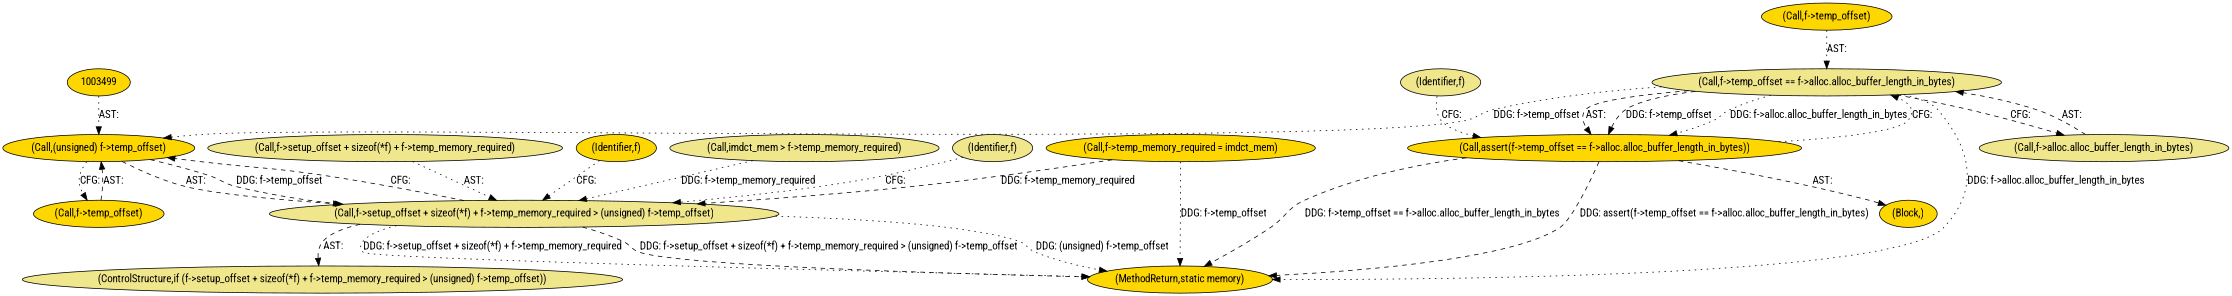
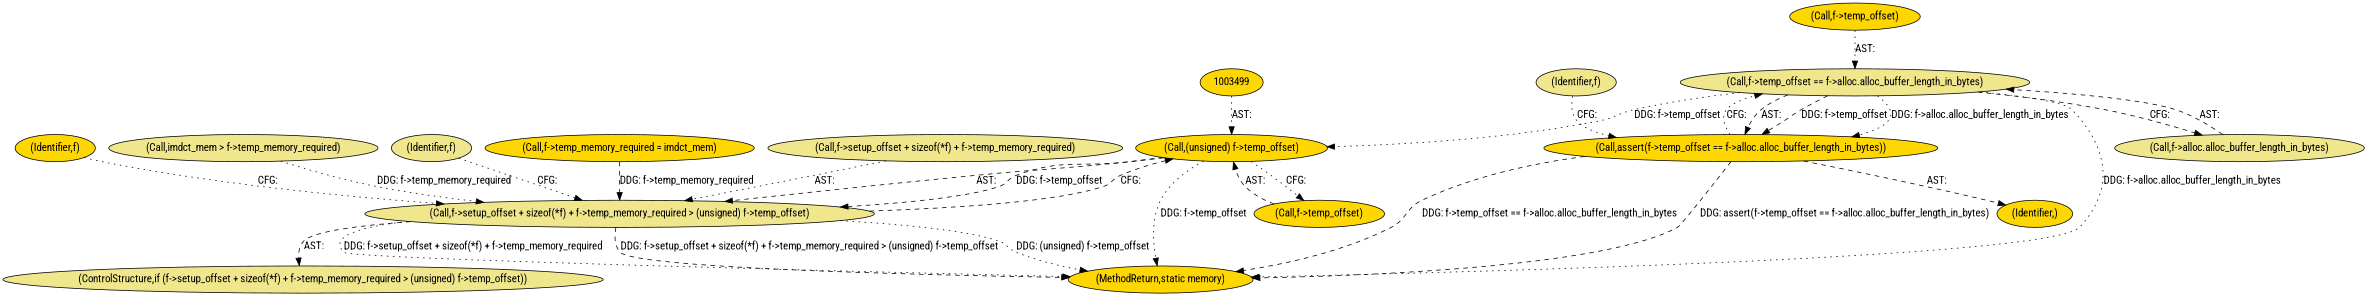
edge "(Call,f->temp_memory_required = imdct_mem)" -> "(MethodReturn,static memory)": now "(Call,(unsigned) f->temp_offset)" -> "(MethodReturn,static memory)"
node "(Block,)": label "(Block,)" -> "(Identifier,)"
